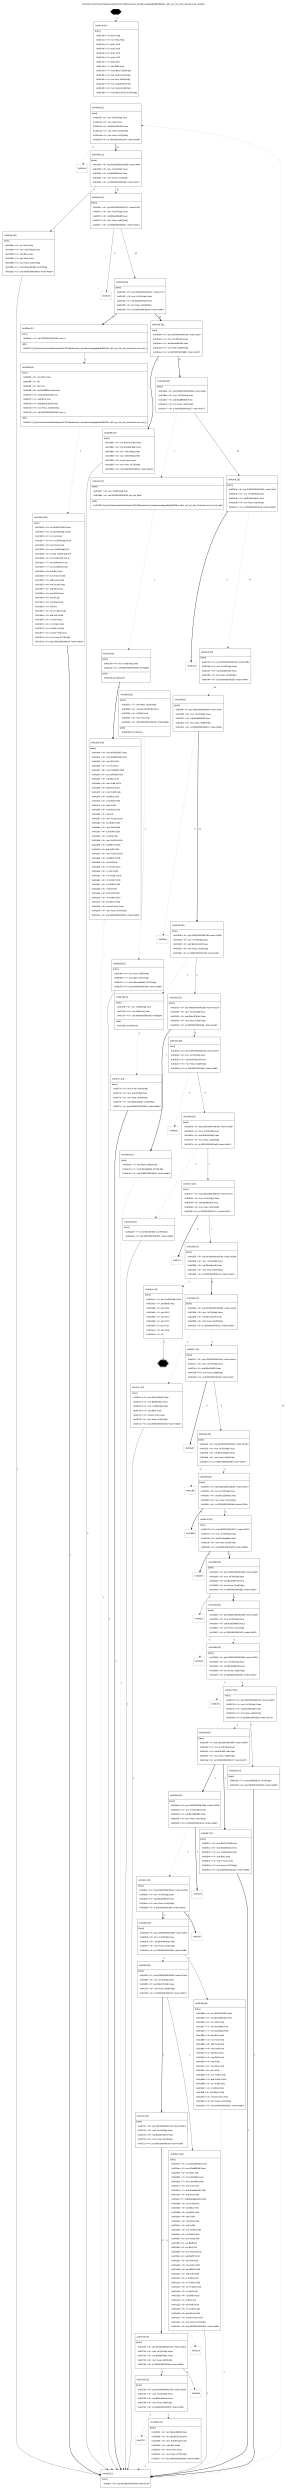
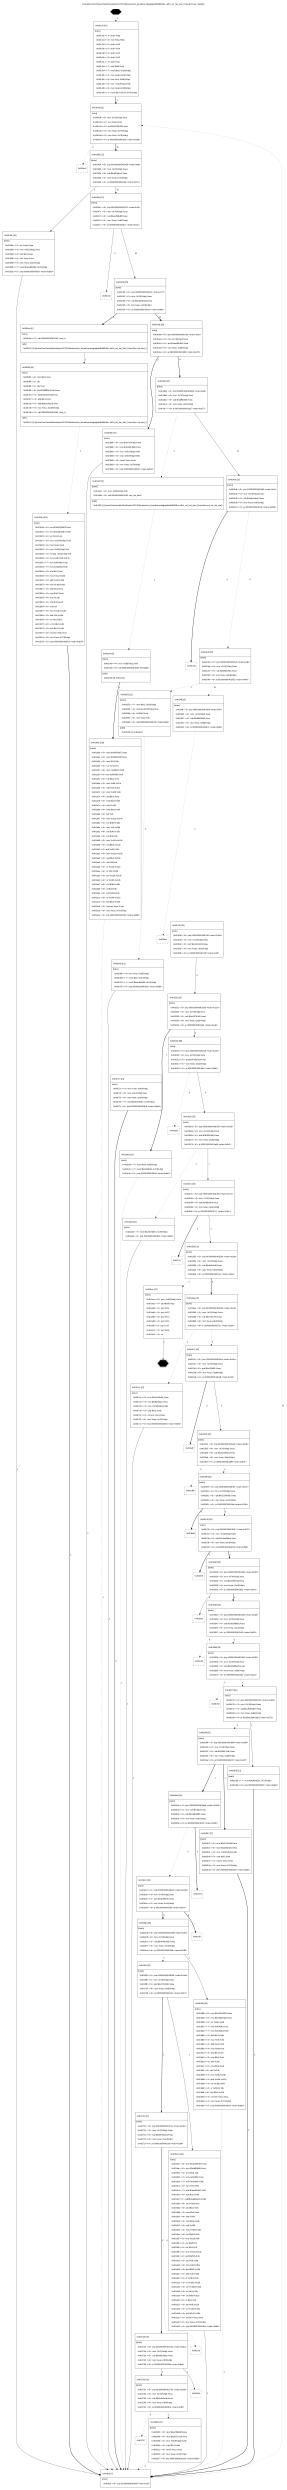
edge "0x401410 [47]" -> "0x40143f [23]": added, label "1"
edge "0x4014e6 [25]" -> "0x401852 [23]": added, label "1"
edge "0x4014ff [25]" -> "0x401518 [25]": removed, label "10"
node "0x4017df [13]": removed
